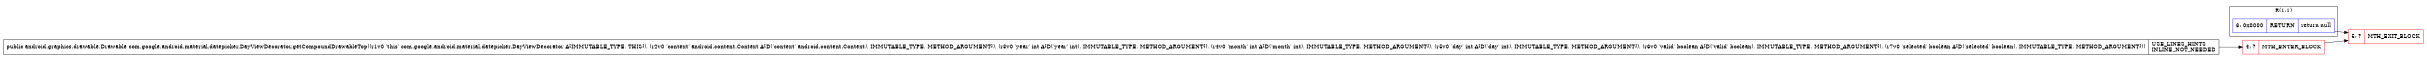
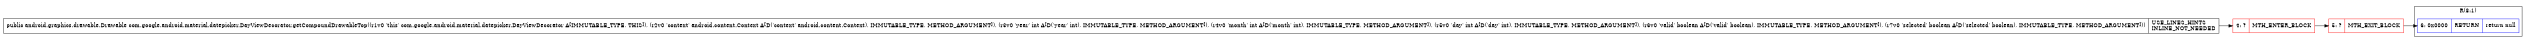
cluster "R(1:1)": label "R(1:1)" -> "R(8:1)"
edge "6: 0x0000" -> "5: ?": reversed
